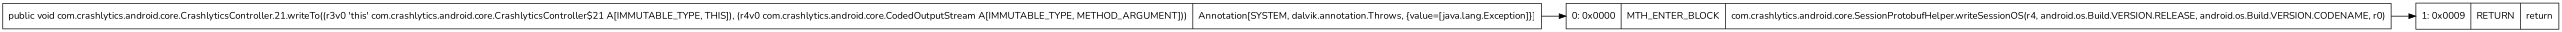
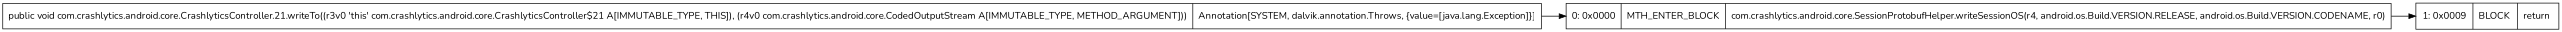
node "1: 0x0009": text "RETURN" -> "BLOCK"
